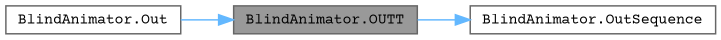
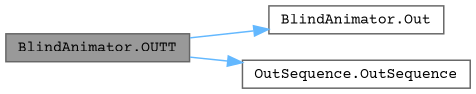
edge "BlindAnimator.Out" -> "BlindAnimator.OUTT": reversed
node "BlindAnimator.OutSequence": label "BlindAnimator.OutSequence" -> "OutSequence.OutSequence"
